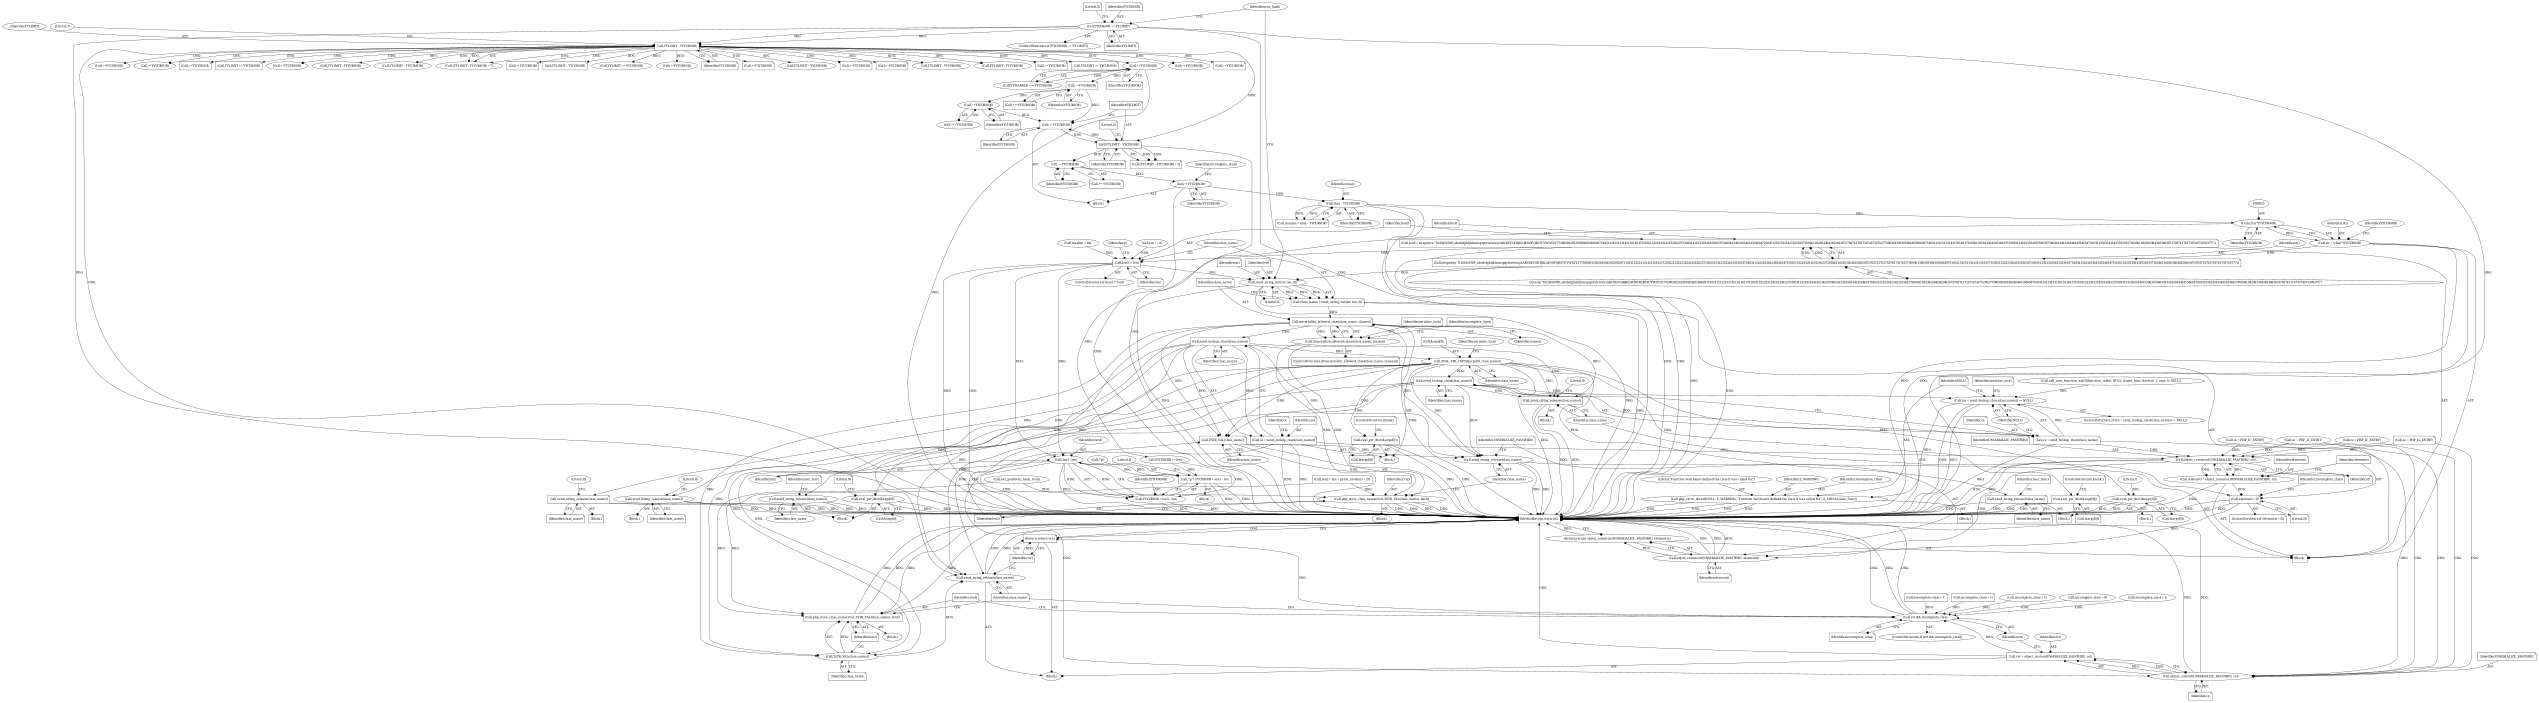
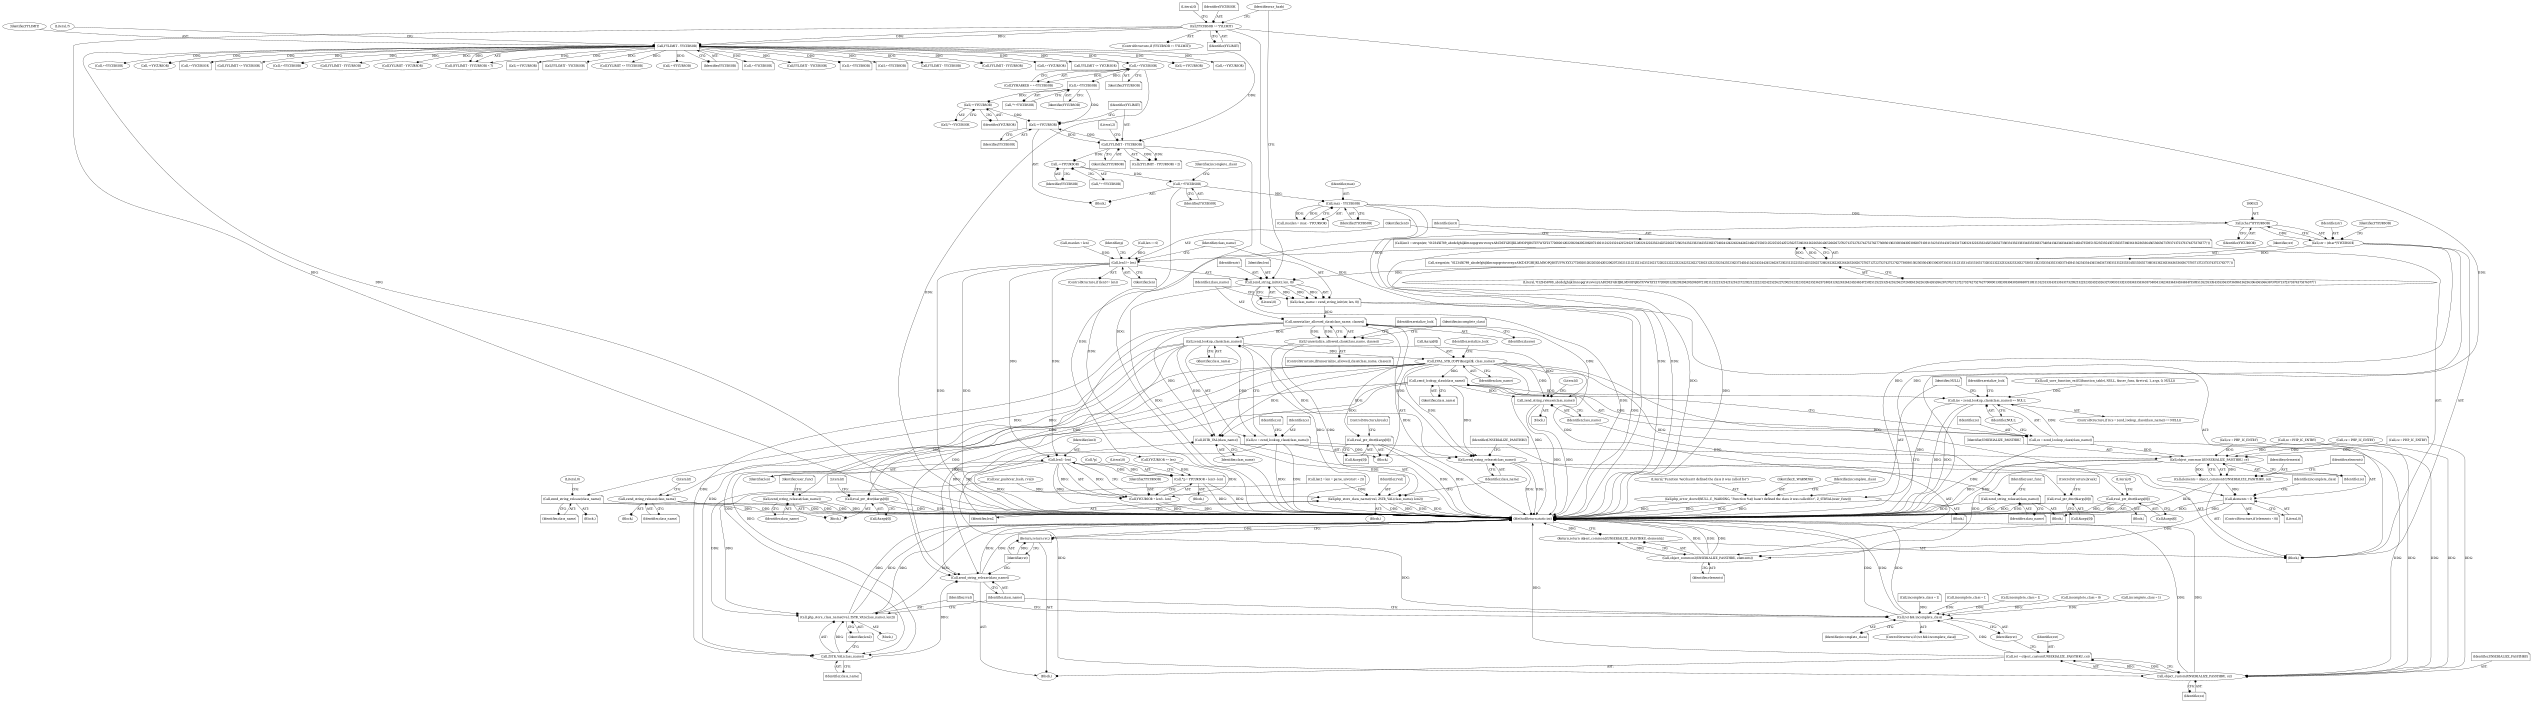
edge "(Call,len3 != len)" -> "(Call,zend_string_init(str, len, 0))": label "DDG: " -> "AST: "
